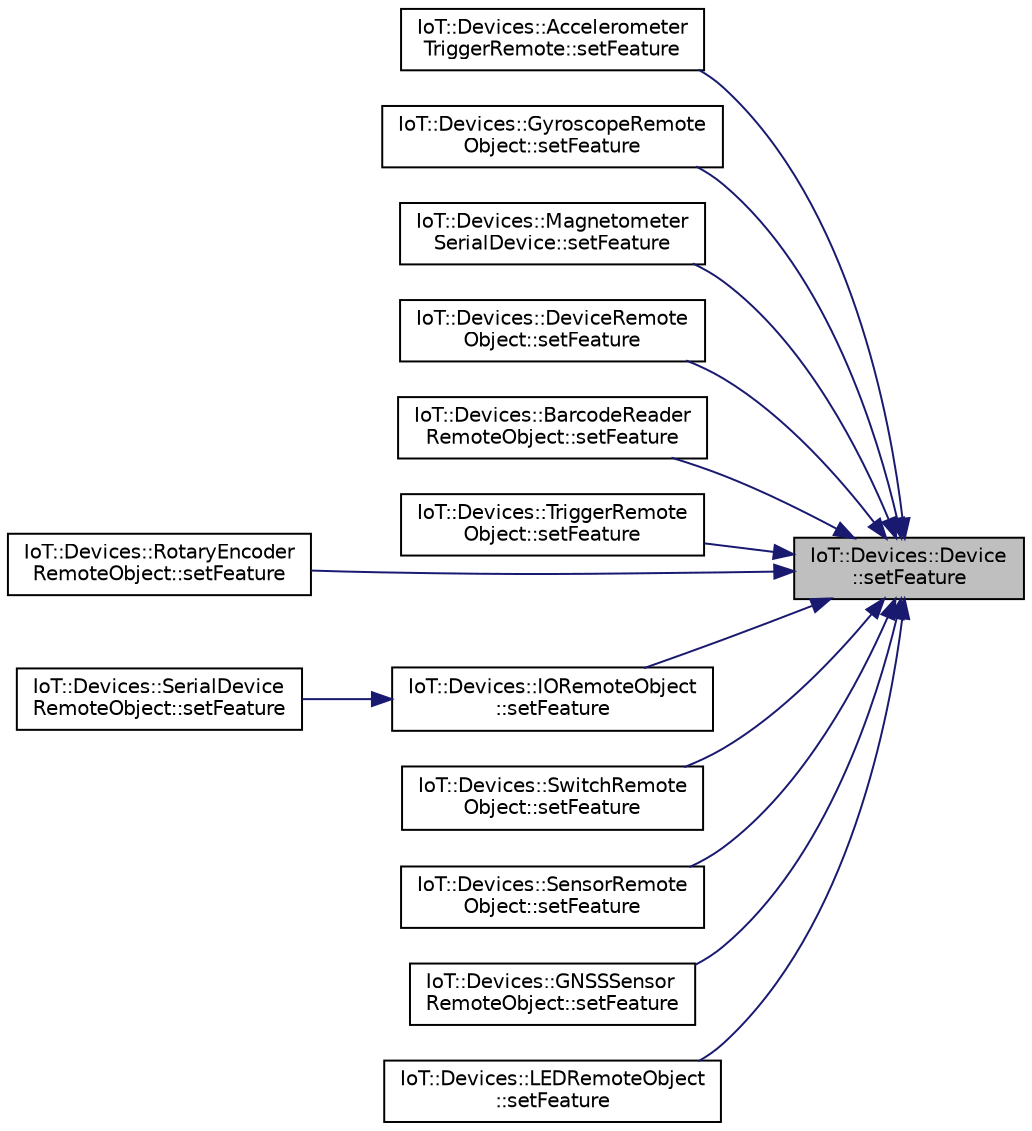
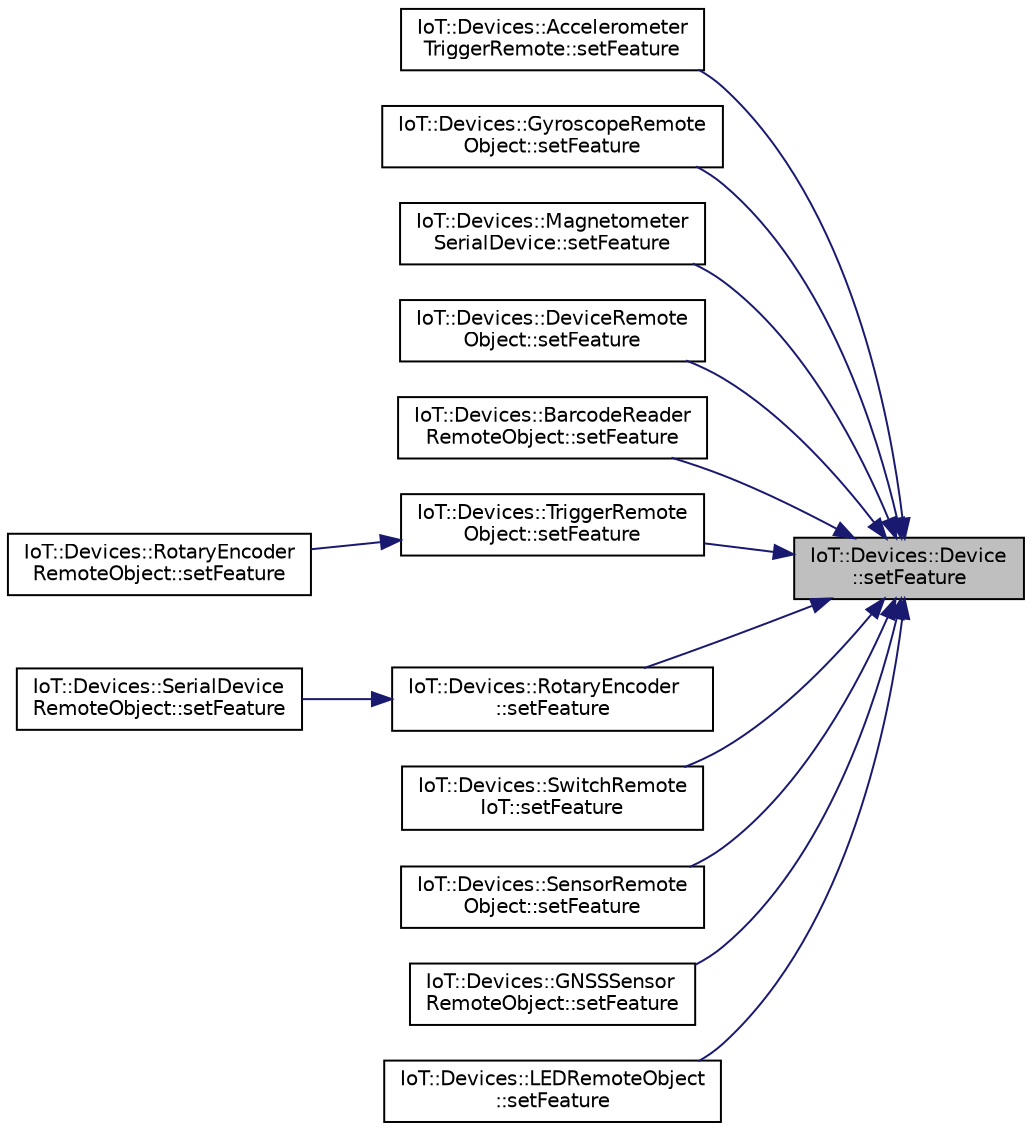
edge "IoT::Devices::RotaryEncoder RemoteObject::setFeature" -> "IoT::Devices::Device ::setFeature": now "IoT::Devices::RotaryEncoder RemoteObject::setFeature" -> "IoT::Devices::TriggerRemote Object::setFeature"
node "IoT::Devices::IORemoteObject ::setFeature": label "IoT::Devices::IORemoteObject ::setFeature" -> "IoT::Devices::RotaryEncoder ::setFeature"
node "IoT::Devices::SwitchRemote Object::setFeature": label "IoT::Devices::SwitchRemote Object::setFeature" -> "IoT::Devices::SwitchRemote IoT::setFeature"
